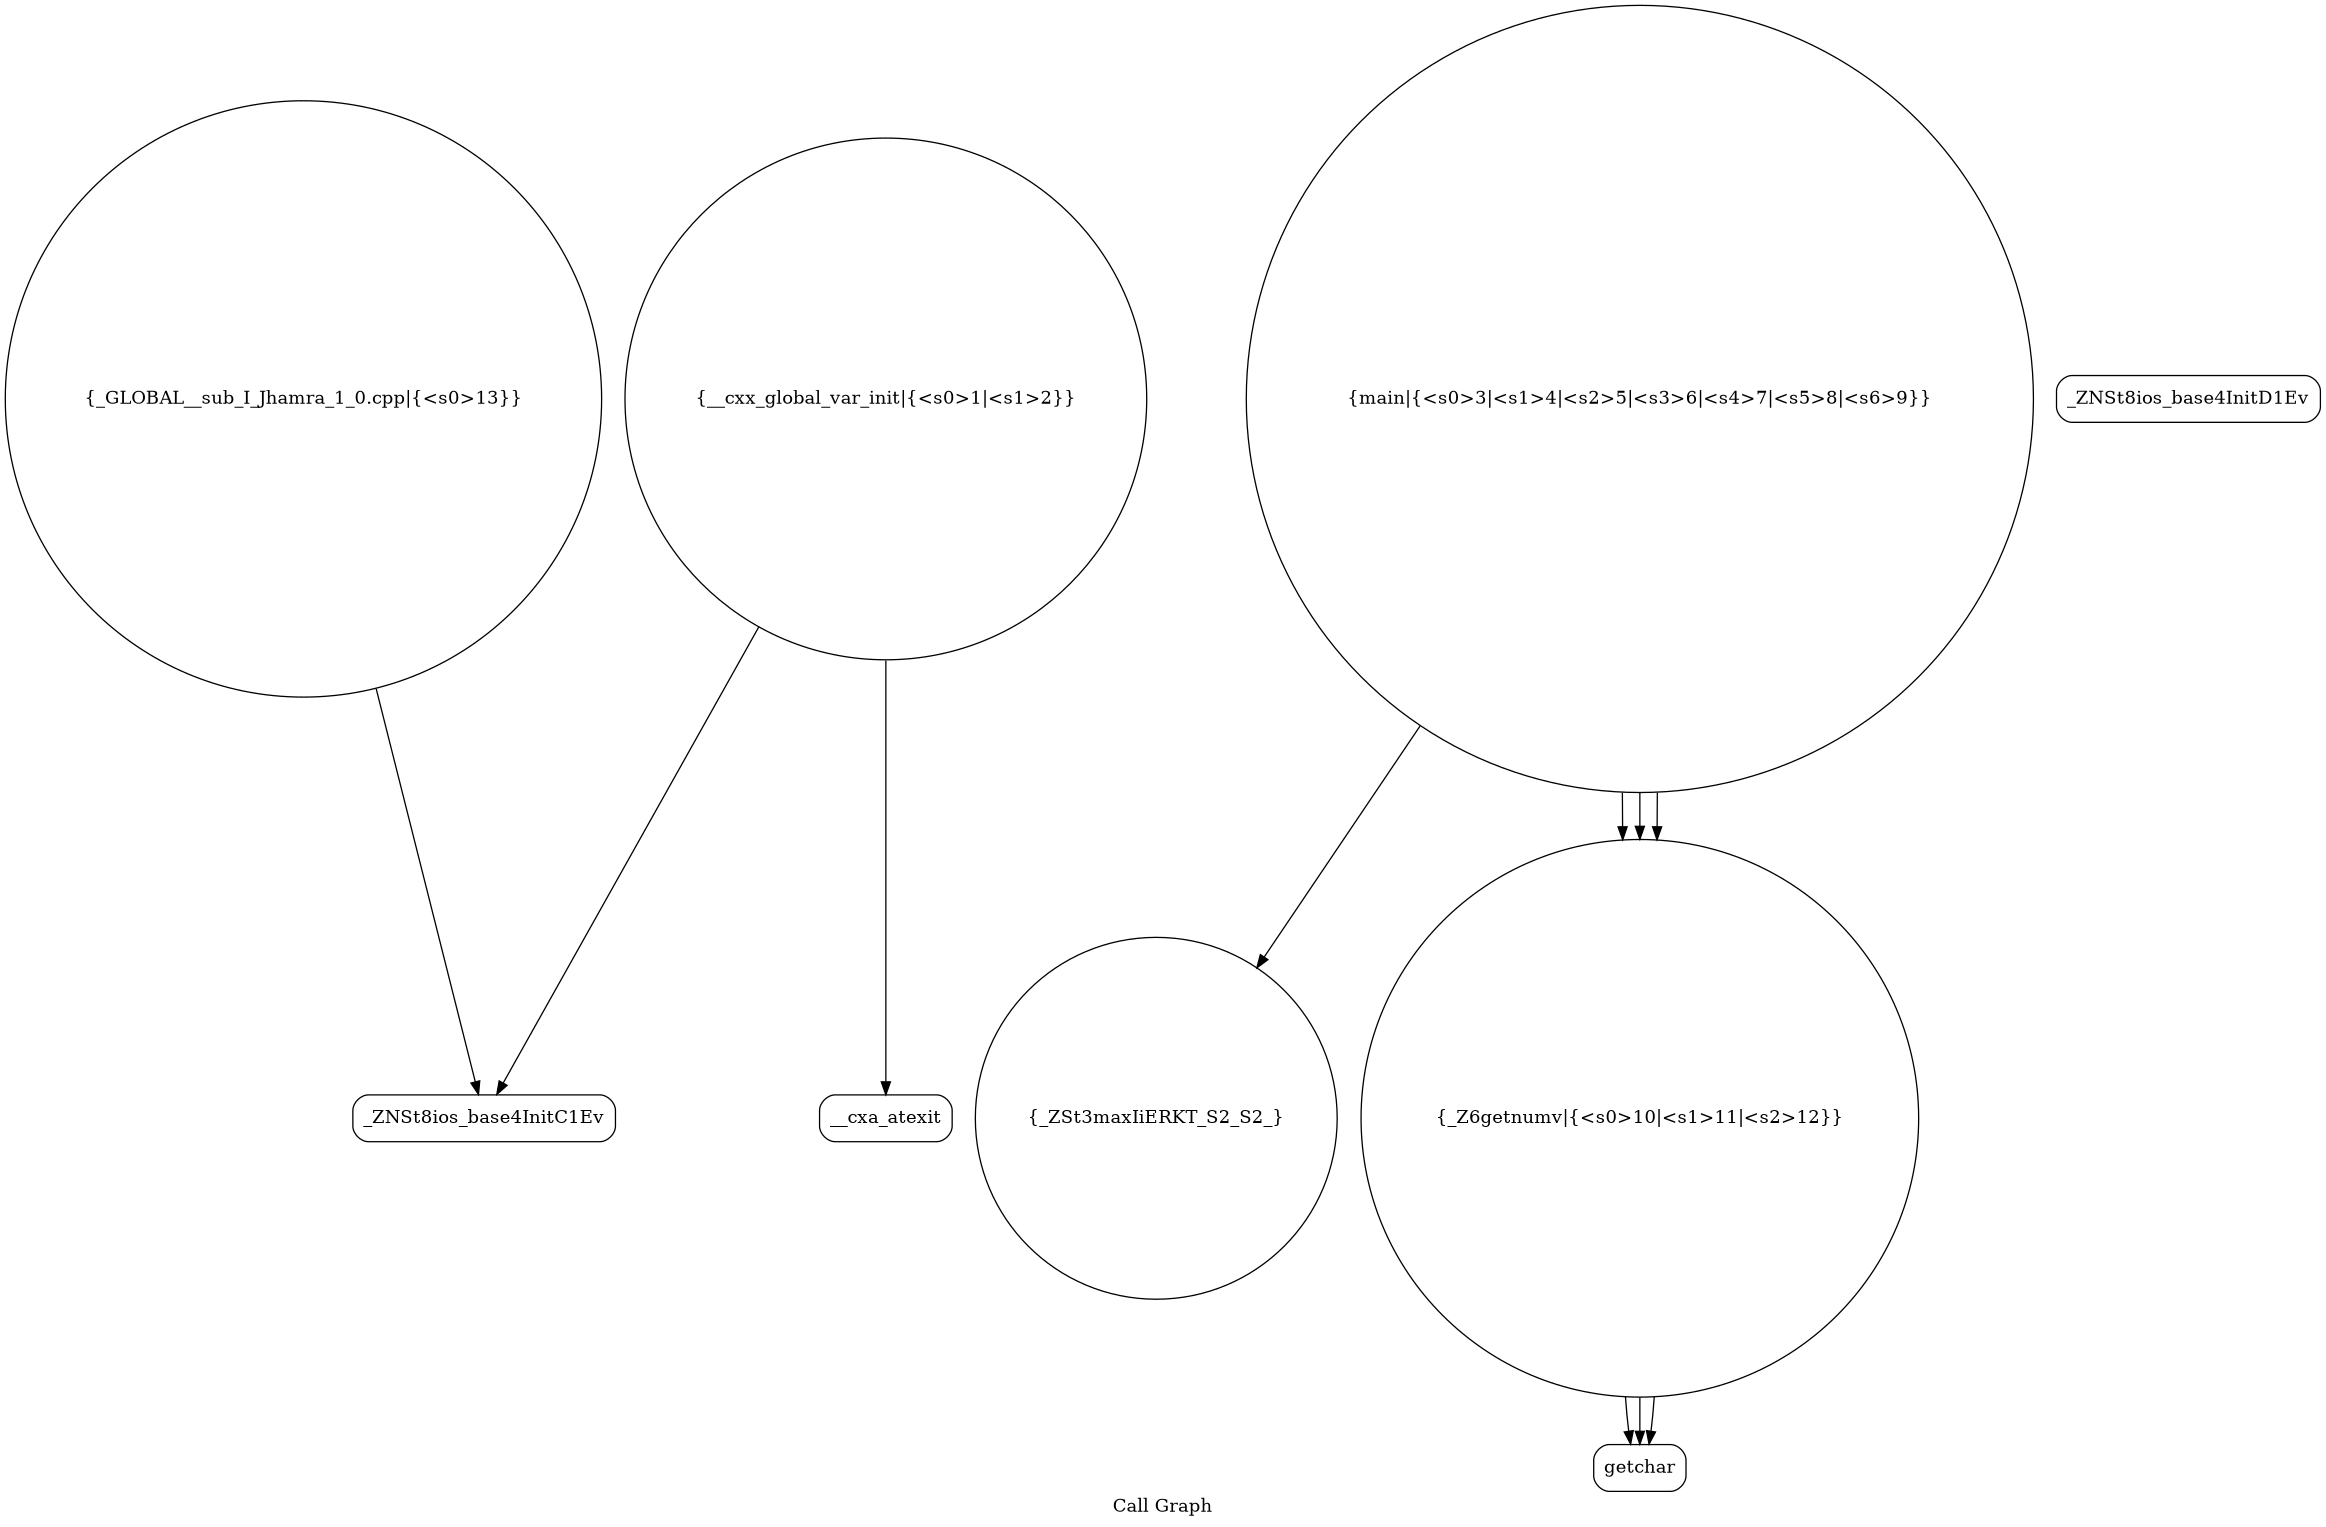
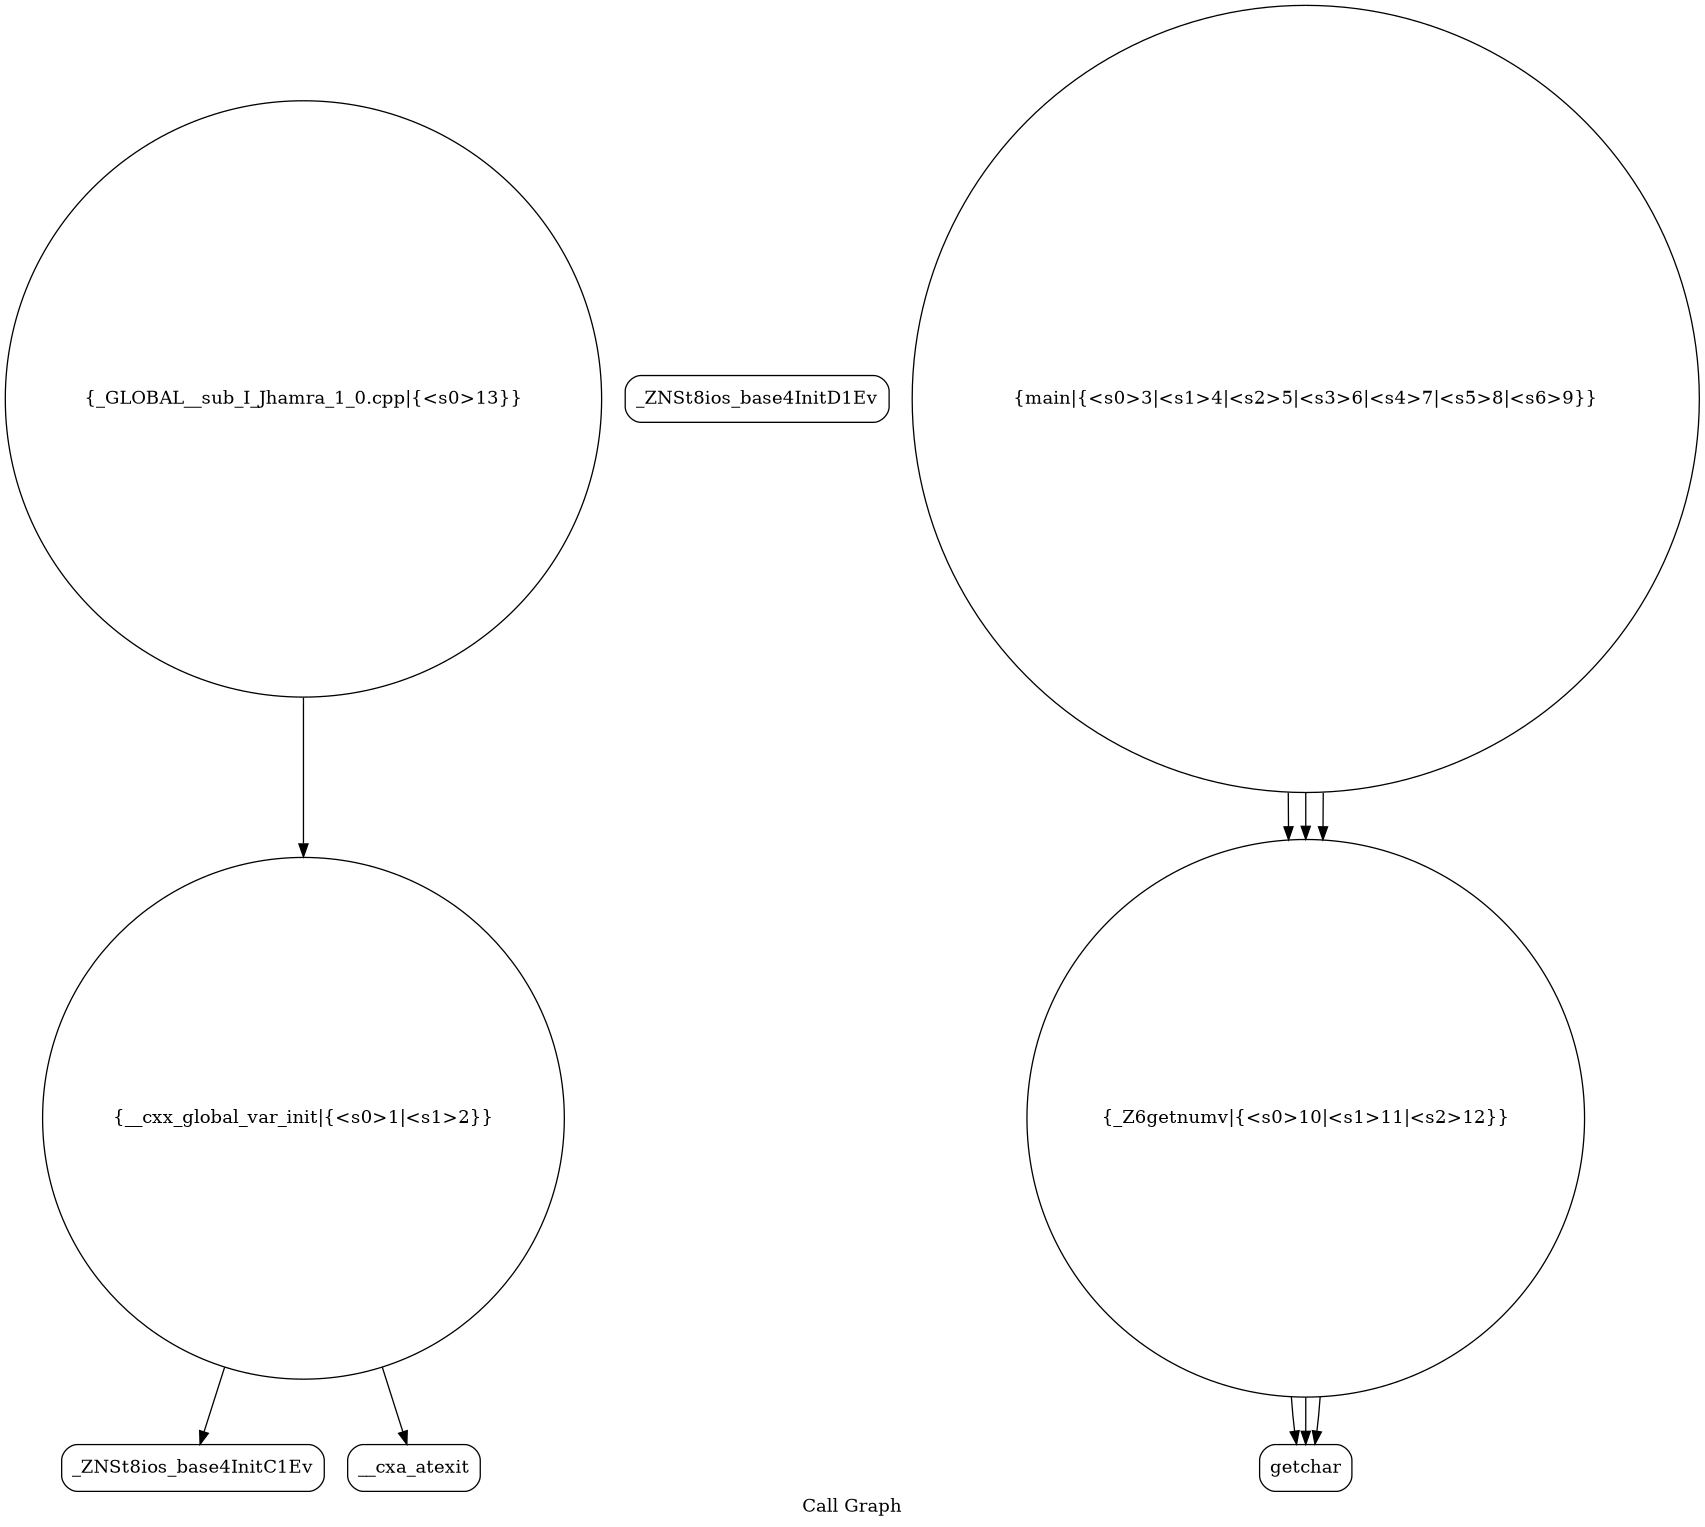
edge "{_GLOBAL__sub_I_Jhamra_1_0.cpp|{<s0>13}}" -> "_ZNSt8ios_base4InitC1Ev": now "{_GLOBAL__sub_I_Jhamra_1_0.cpp|{<s0>13}}" -> "{__cxx_global_var_init|{<s0>1|<s1>2}}"
node "{_ZSt3maxIiERKT_S2_S2_}": removed
